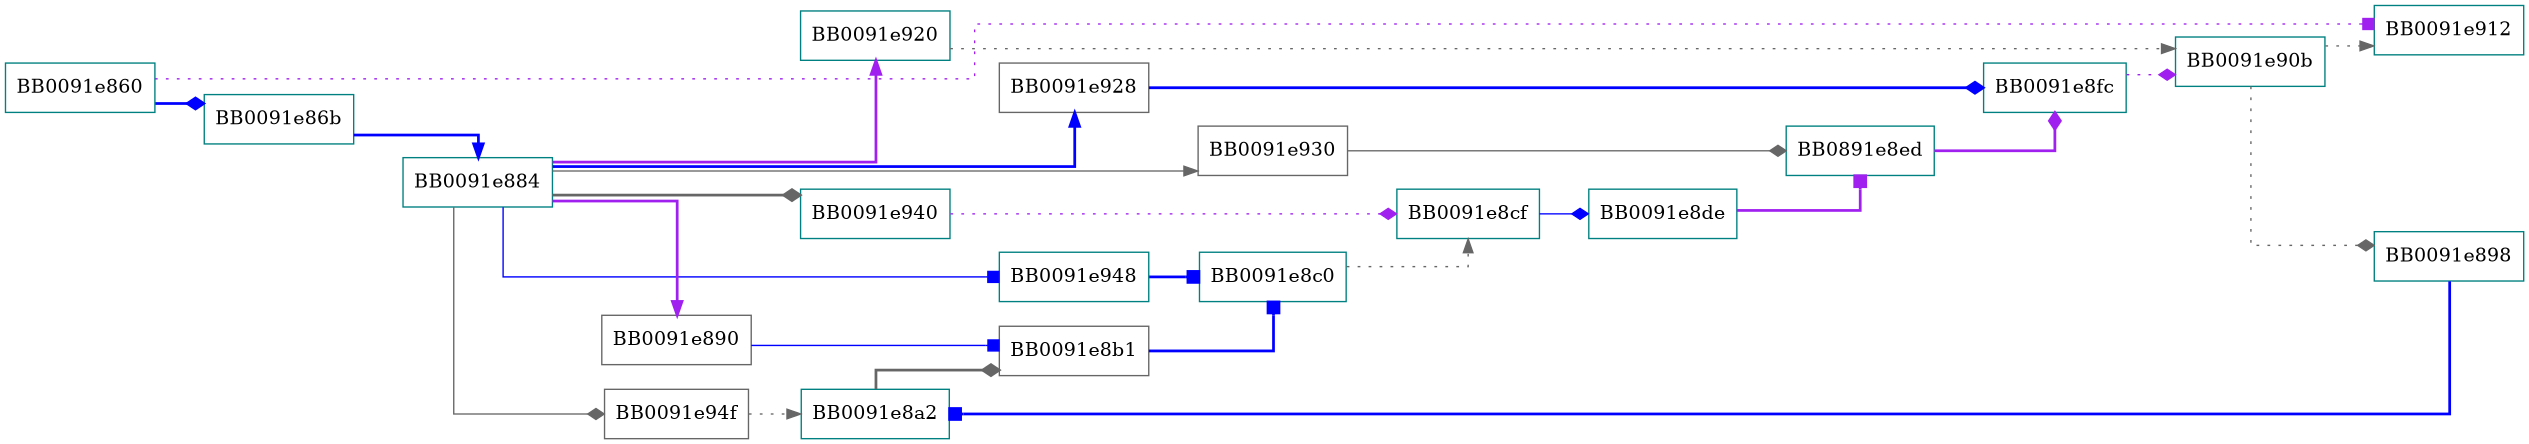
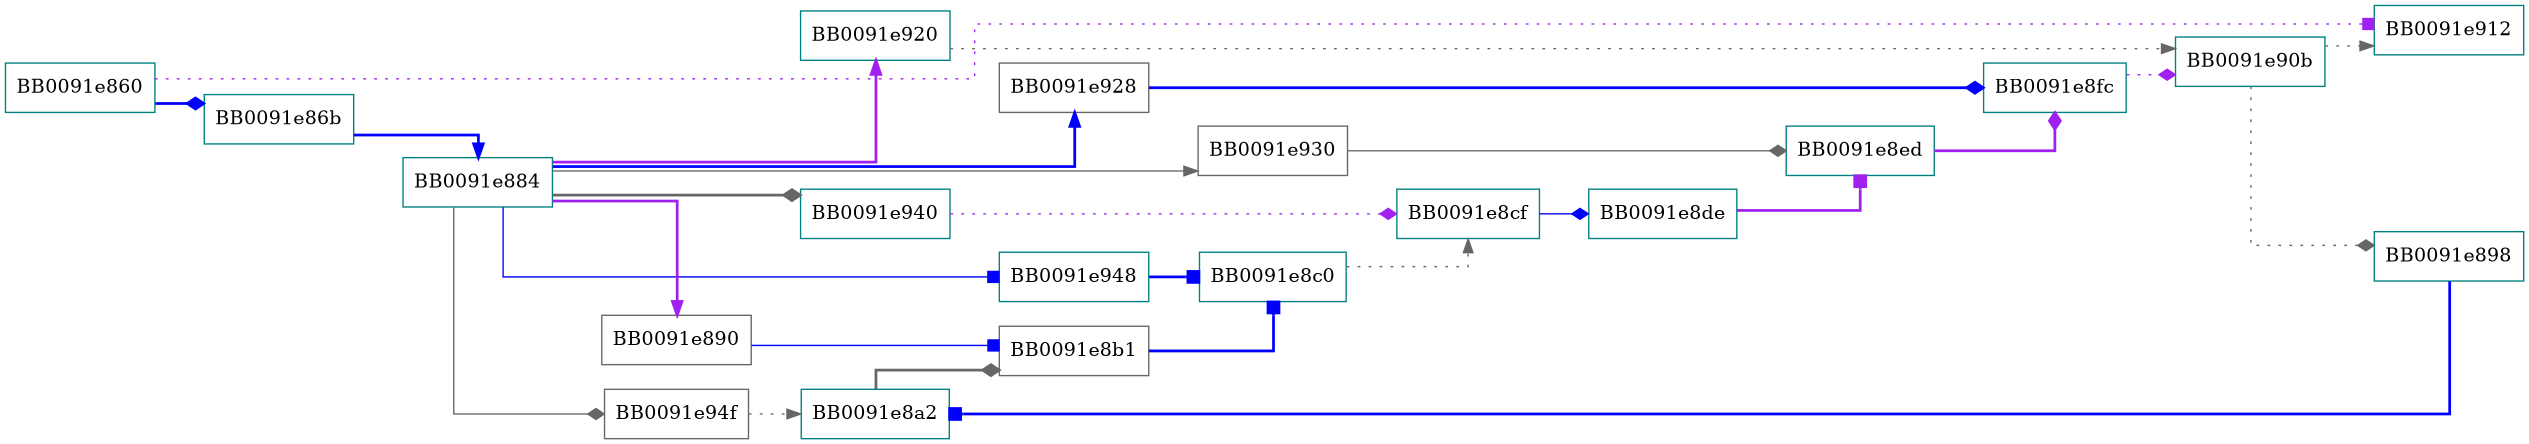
node "BB0891e8ed": label "BB0891e8ed" -> "BB0091e8ed"
